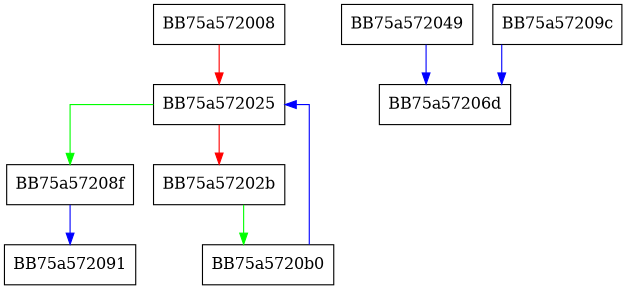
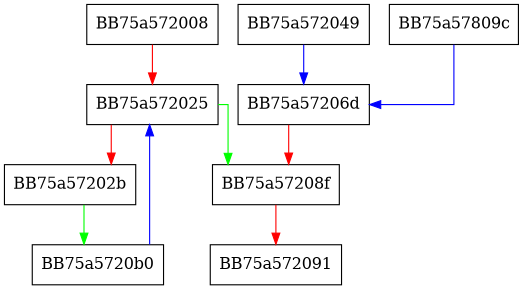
node "BB75a57209c": label "BB75a57209c" -> "BB75a57809c"
edge "BB75a57206d" -> "BB75a57208f": added
edge "BB75a57208f" -> "BB75a572091": color blue -> red
